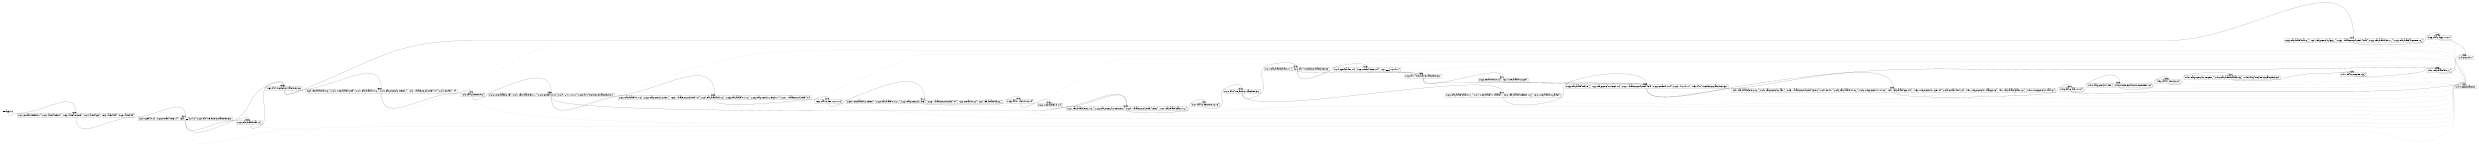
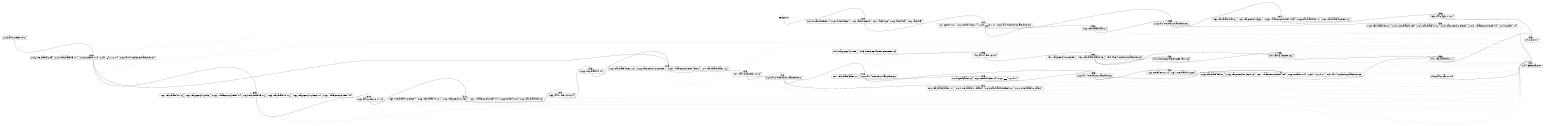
node "21910: function-expr[function(jqXHR,status),v33]": added
edge "21903: call[v26,'ajax',v27,v24]" -> "21904: read-property[v24,'done',-]": removed
edge "21873: read-variable['params',v17,-]" -> "21885: read-variable['self',v20,-]": removed
node "21891: read-variable['jQuery',v26,-]": removed
edge "21839: read-variable['this',v5,-]" -> "21845: call[v8,'indexOf',v9,v6]": removed
